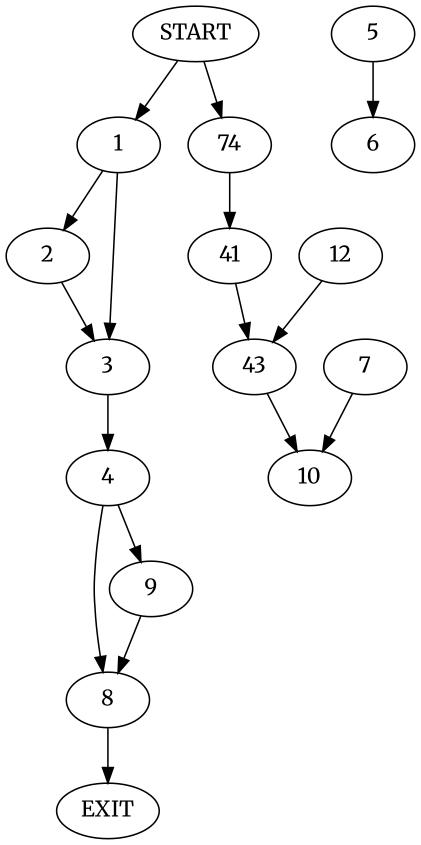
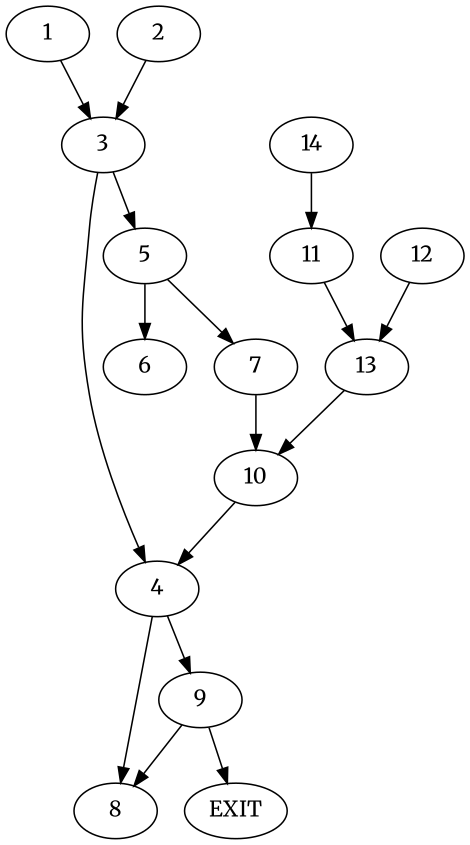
node "START": removed
node "74": label "74" -> "14"
edge "3" -> "5": added
edge "1" -> "2": removed
node "41": label "41" -> "11"
edge "5" -> "7": added
node "43": label "43" -> "13"
edge "10" -> "4": added
edge "8" -> "EXIT": now "9" -> "EXIT"
